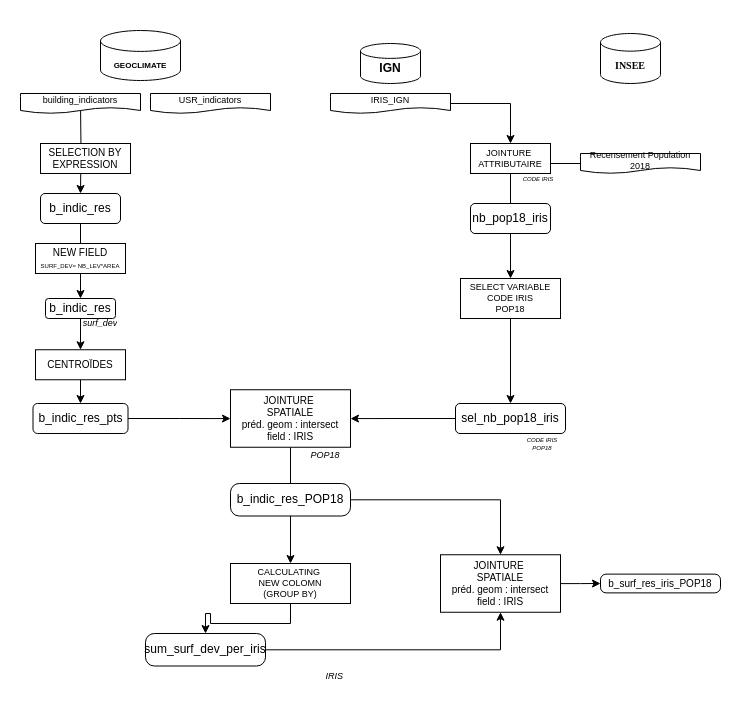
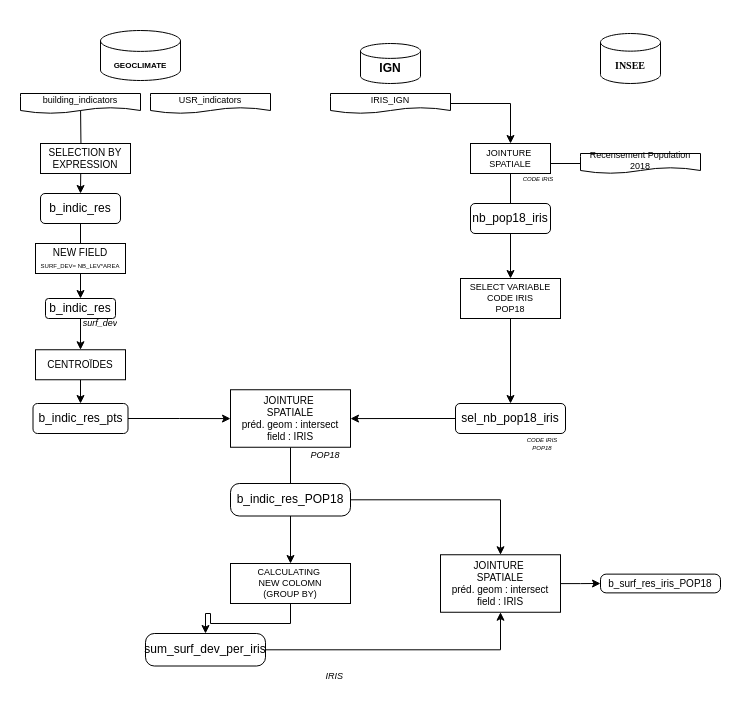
node "JOINTURE ATTRIBUTAIRE": label "JOINTURE ATTRIBUTAIRE" -> "JOINTURE SPATIALE"
